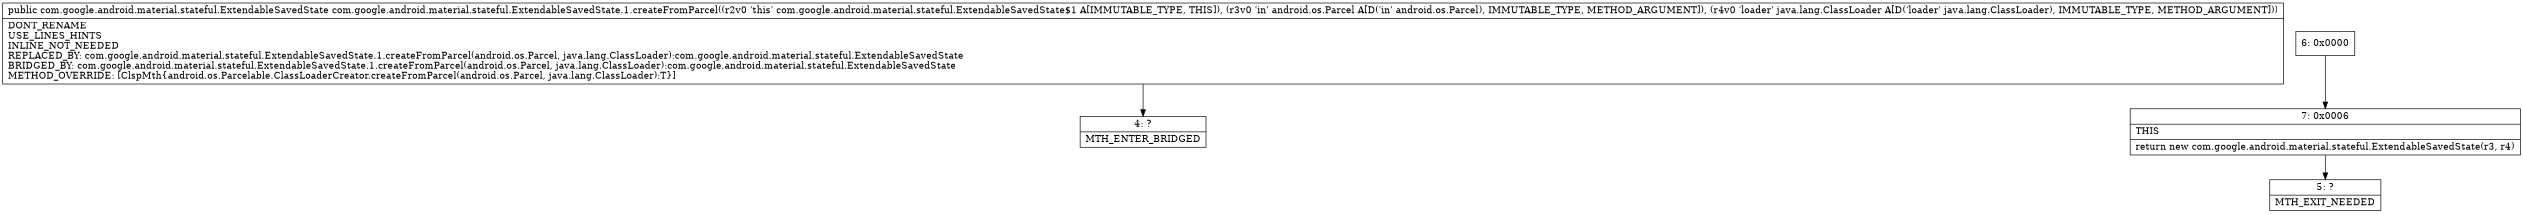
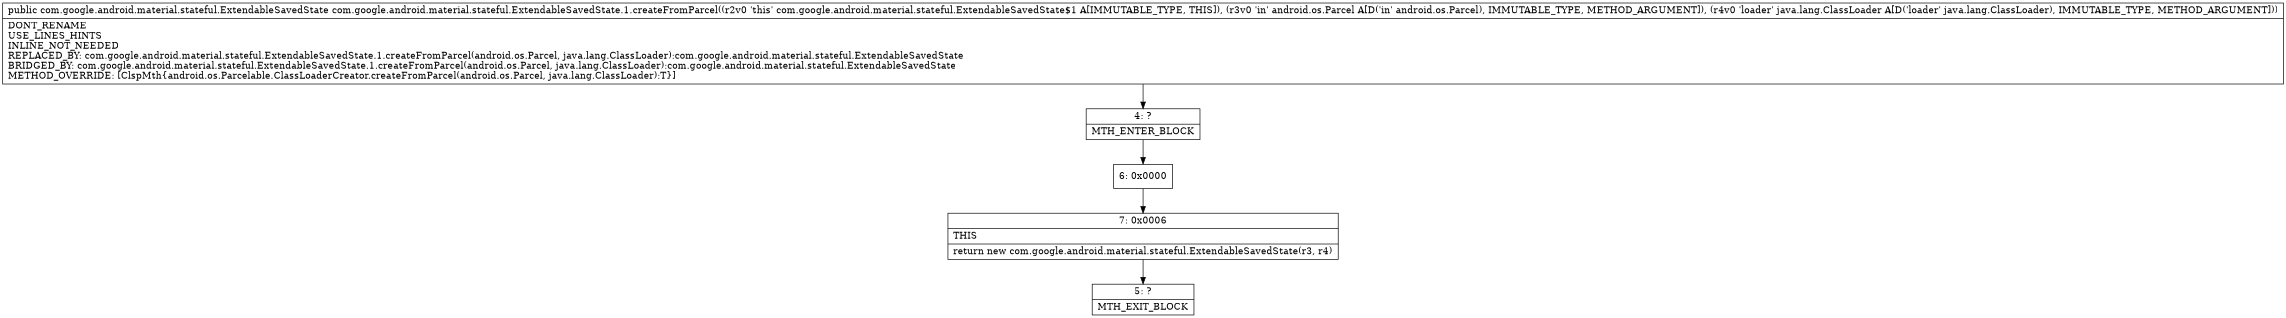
node "4: ?": text "MTH_ENTER_BRIDGED" -> "MTH_ENTER_BLOCK"
edge "4: ?" -> "6: 0x0000": added
node "5: ?": text "MTH_EXIT_NEEDED" -> "MTH_EXIT_BLOCK"
